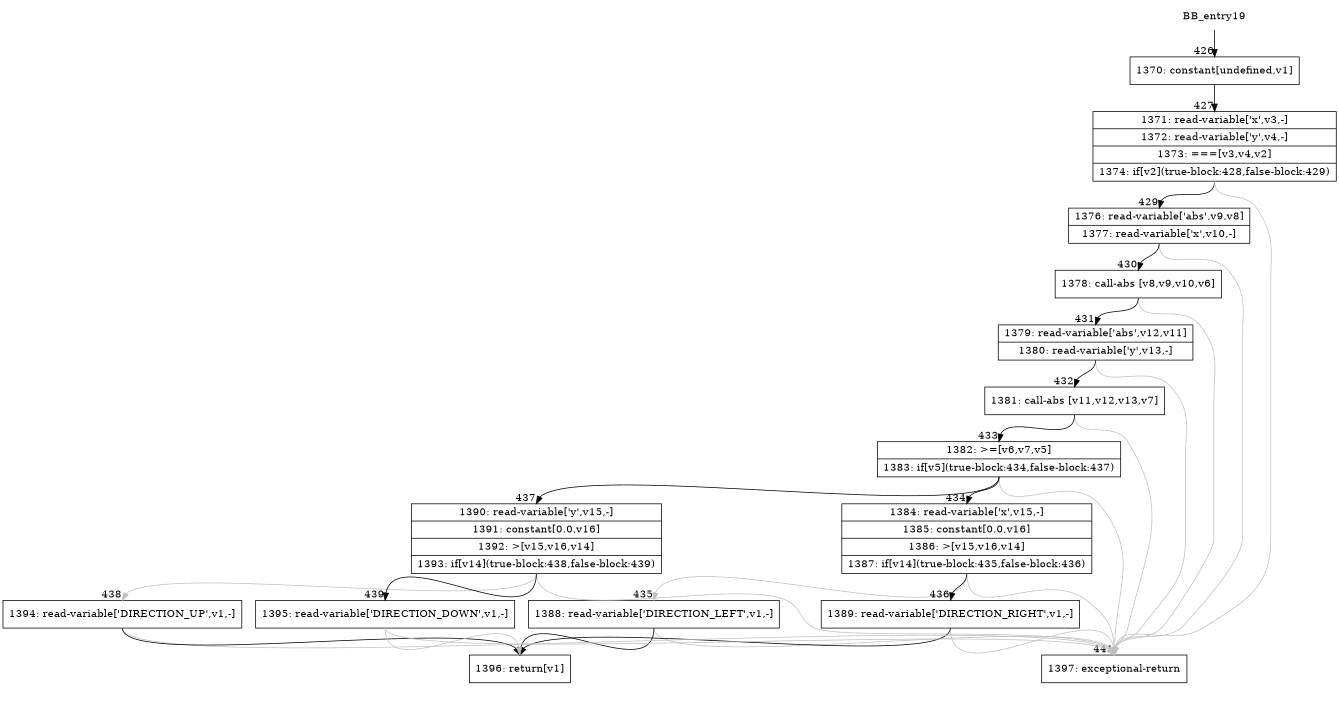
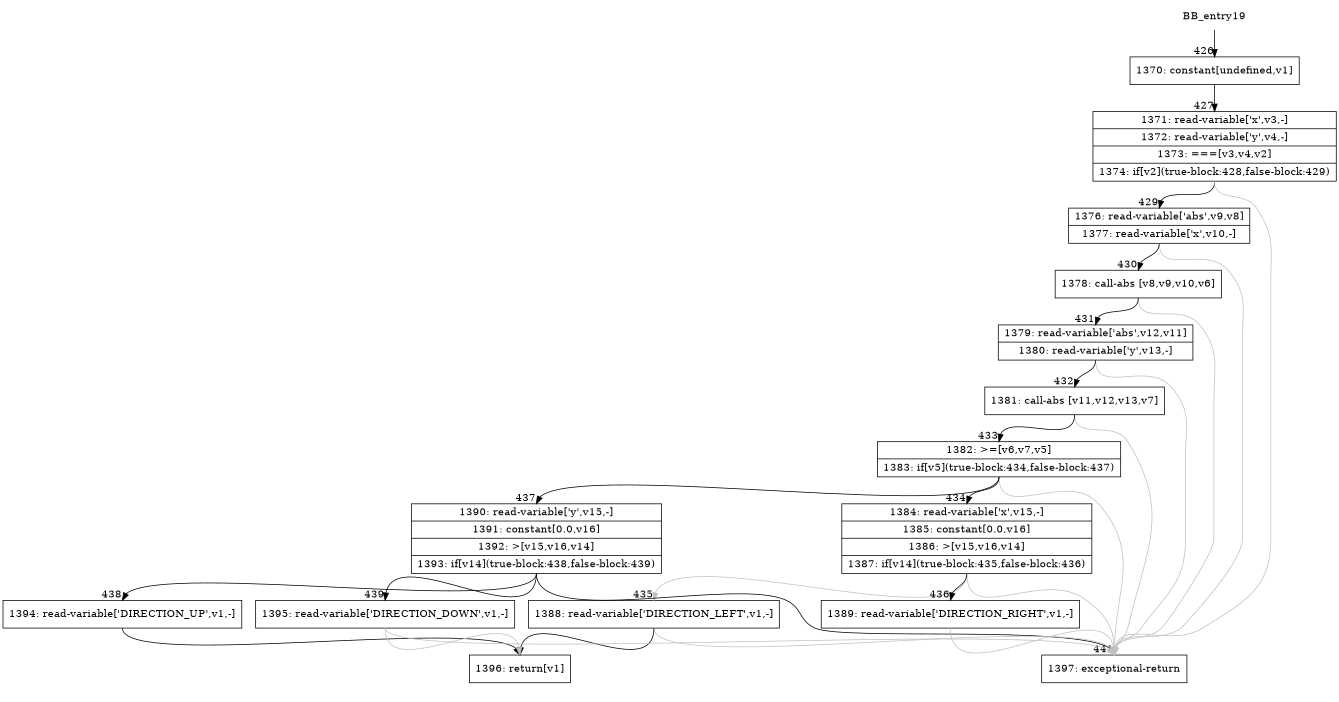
edge "1390: read-variable['y',v15,-]" -> "1394: read-variable['DIRECTION_UP',v1,-]": color gray -> black
edge "1390: read-variable['y',v15,-]" -> "1397: exceptional-return": color gray -> black
edge "1389: read-variable['DIRECTION_RIGHT',v1,-]" -> "1396: return[v1]": removed
edge "1394: read-variable['DIRECTION_UP',v1,-]" -> "1397: exceptional-return": removed
